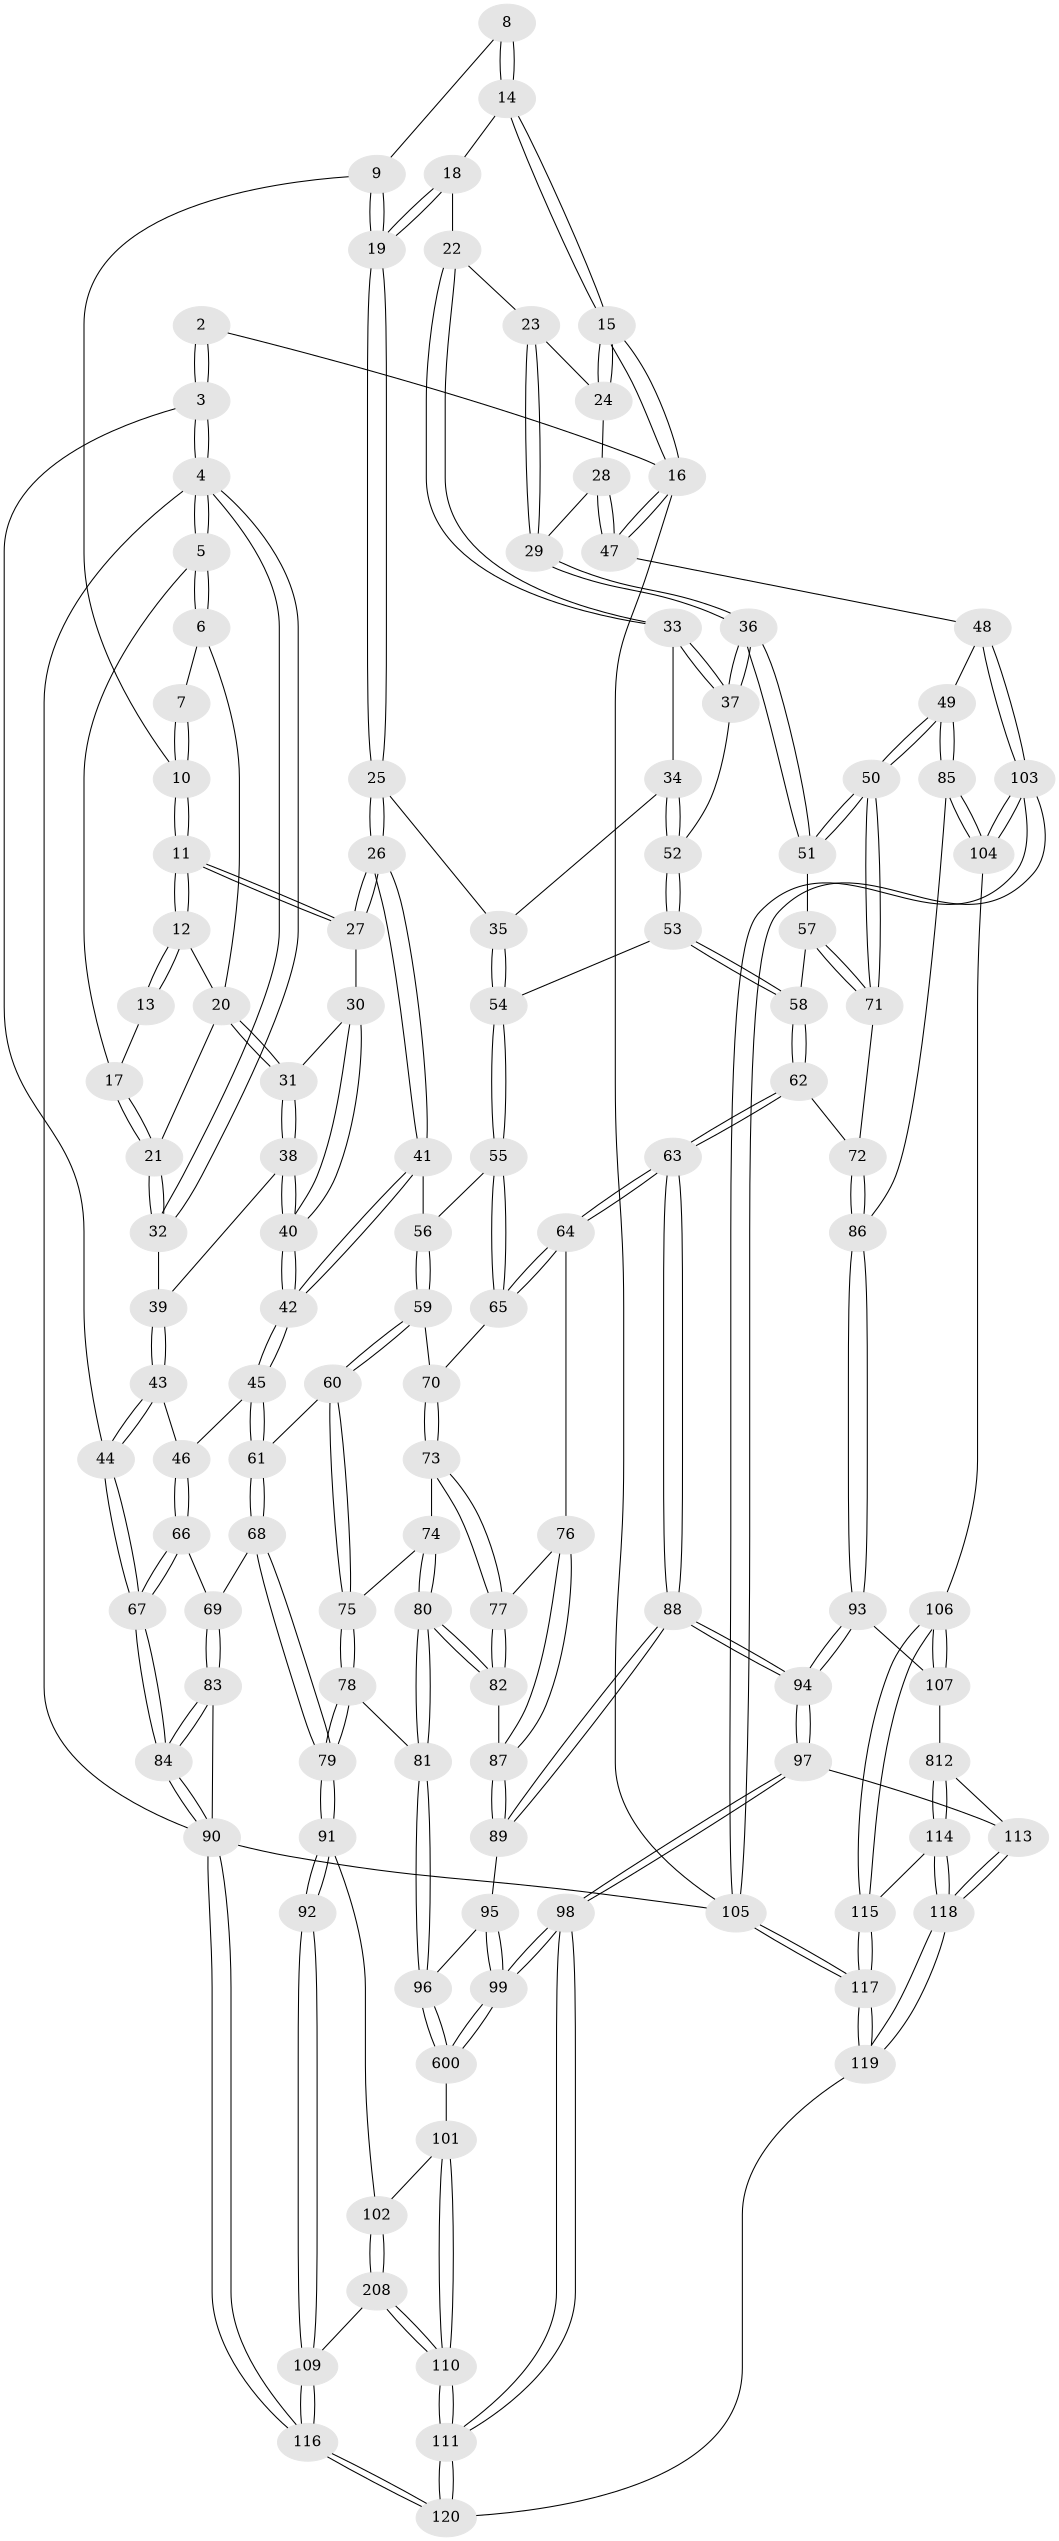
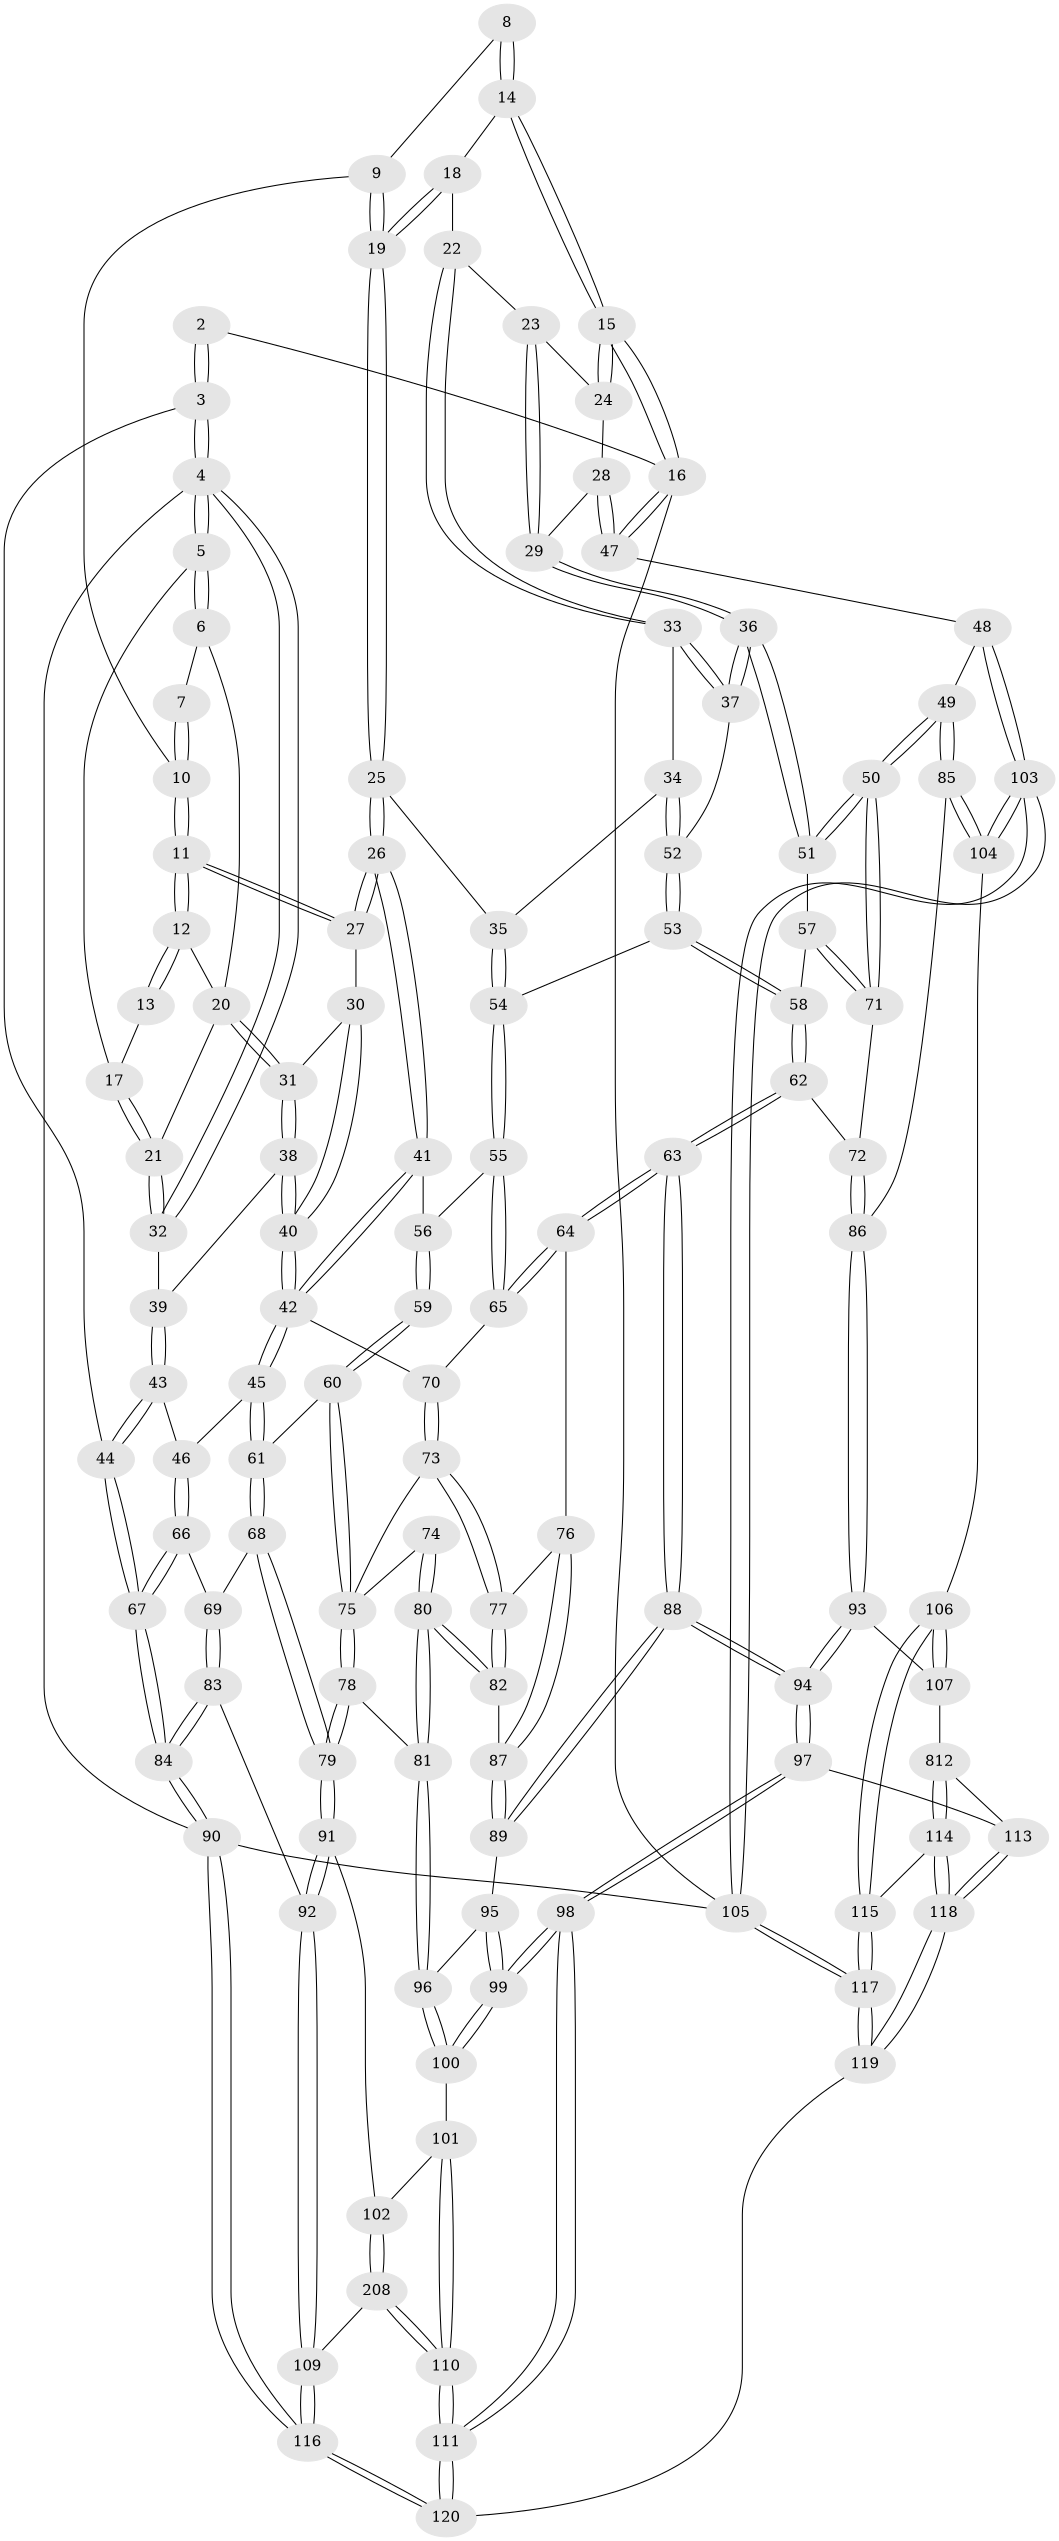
edge "59" -- "70": now "42" -- "70"
edge "73" -- "74": now "73" -- "75"
edge "83" -- "90": now "83" -- "92"
node "600": label "600" -> "100"
